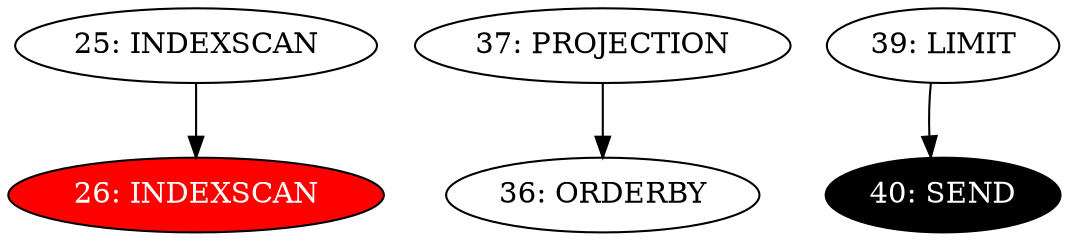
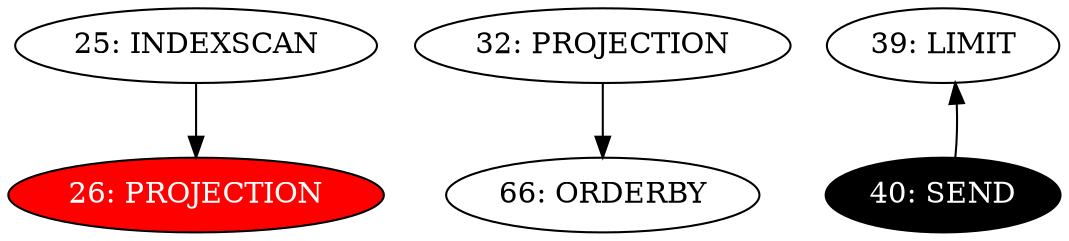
node "37: PROJECTION": label "37: PROJECTION" -> "32: PROJECTION"
edge "39: LIMIT" -> "40: SEND": reversed
node "26: INDEXSCAN": label "26: INDEXSCAN" -> "26: PROJECTION"
node "36: ORDERBY": label "36: ORDERBY" -> "66: ORDERBY"
